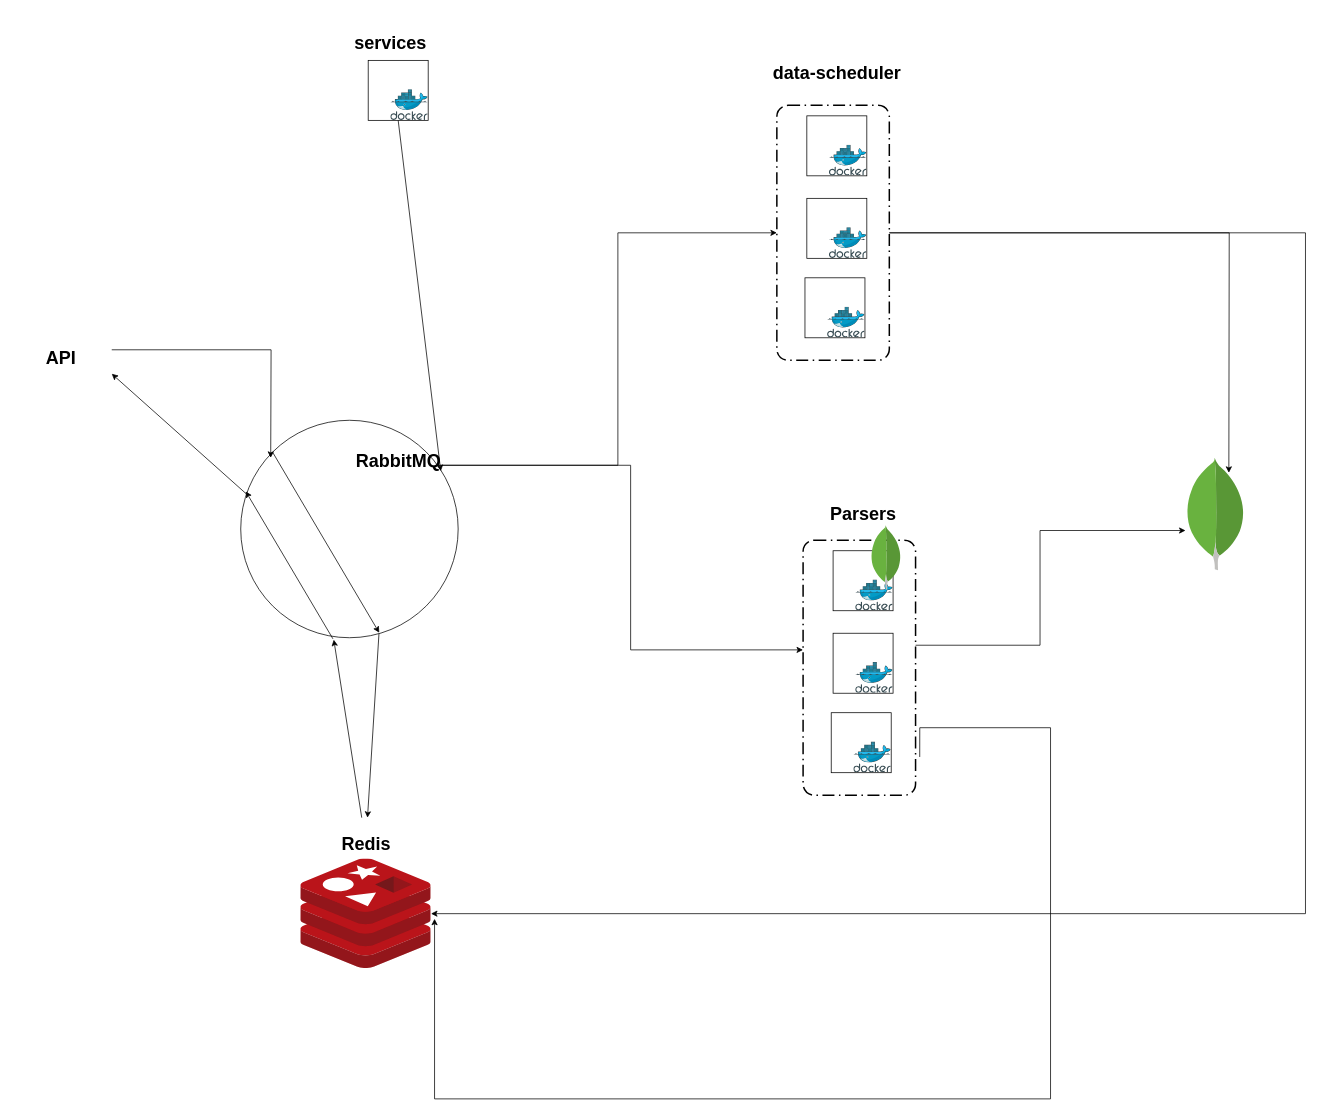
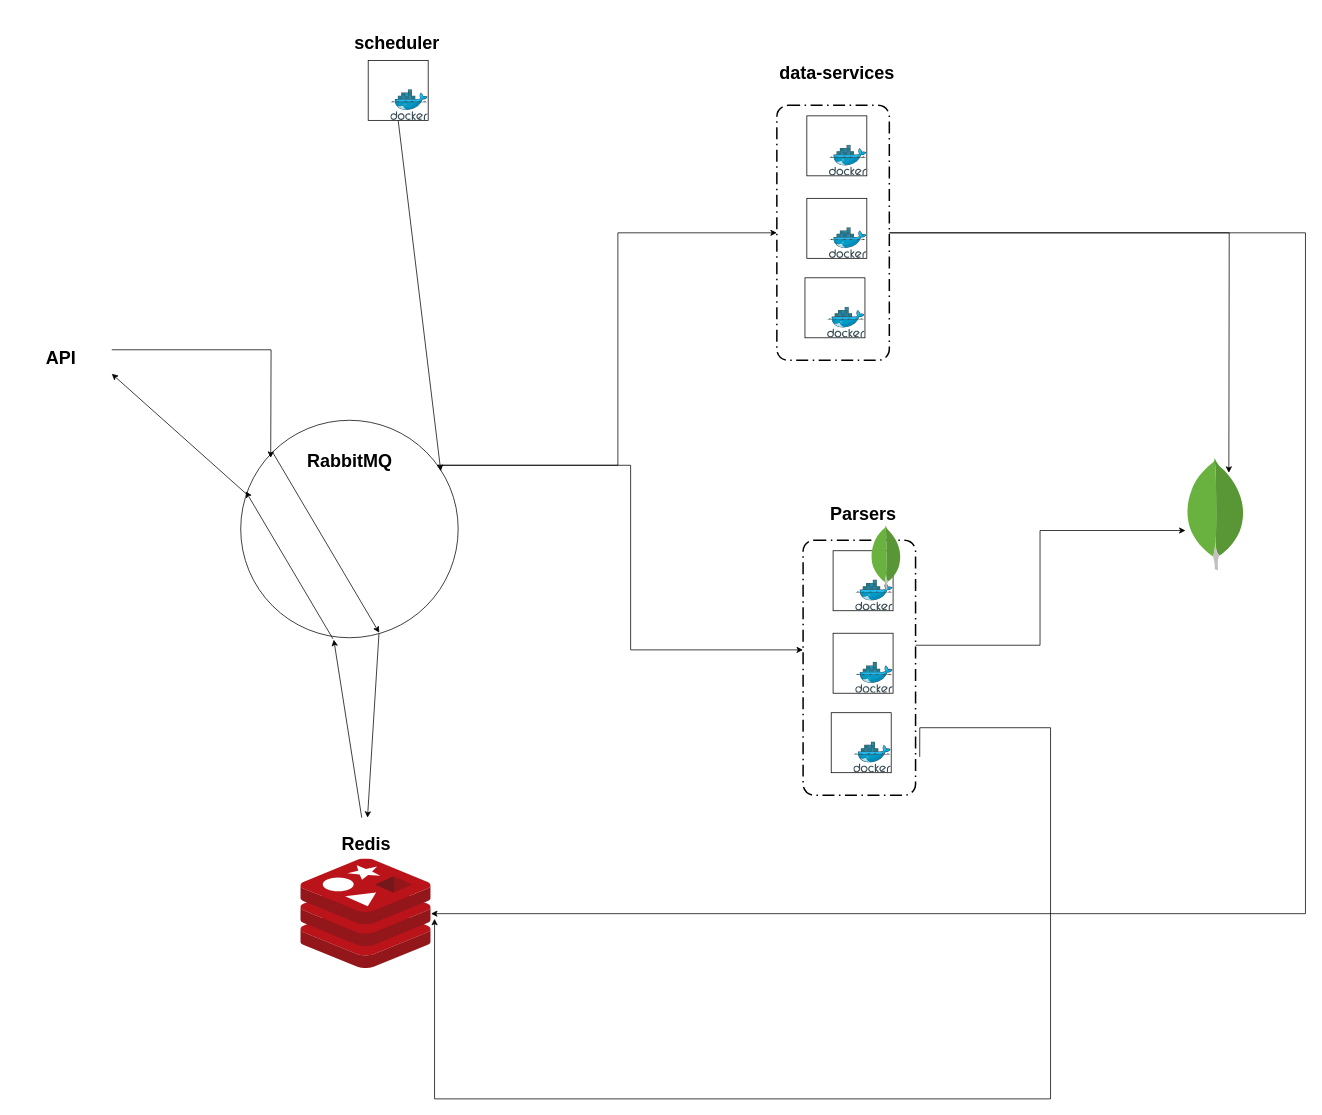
node "services": label "services" -> "scheduler"
node "data-scheduler": label "data-scheduler" -> "data-services"
node "RabbitMQ": moved (398, 462) -> (349, 462)
